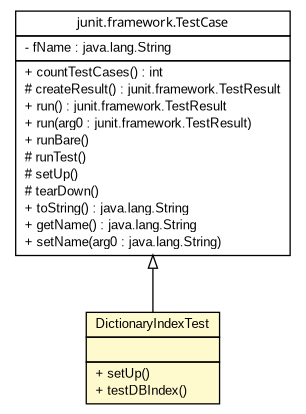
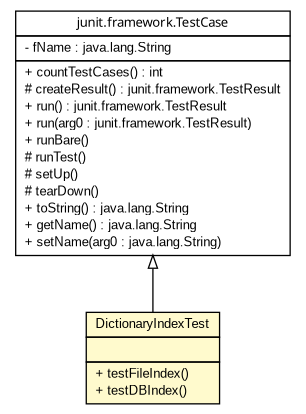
node "DictionaryIndexTest": text "+ setUp()" -> "+ testFileIndex()"
